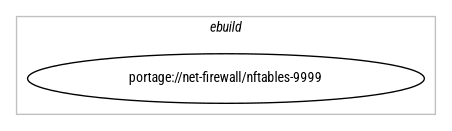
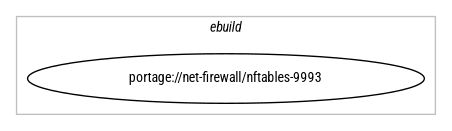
node "portage://net-firewall/nftables-9999": label "portage://net-firewall/nftables-9999" -> "portage://net-firewall/nftables-9993"
